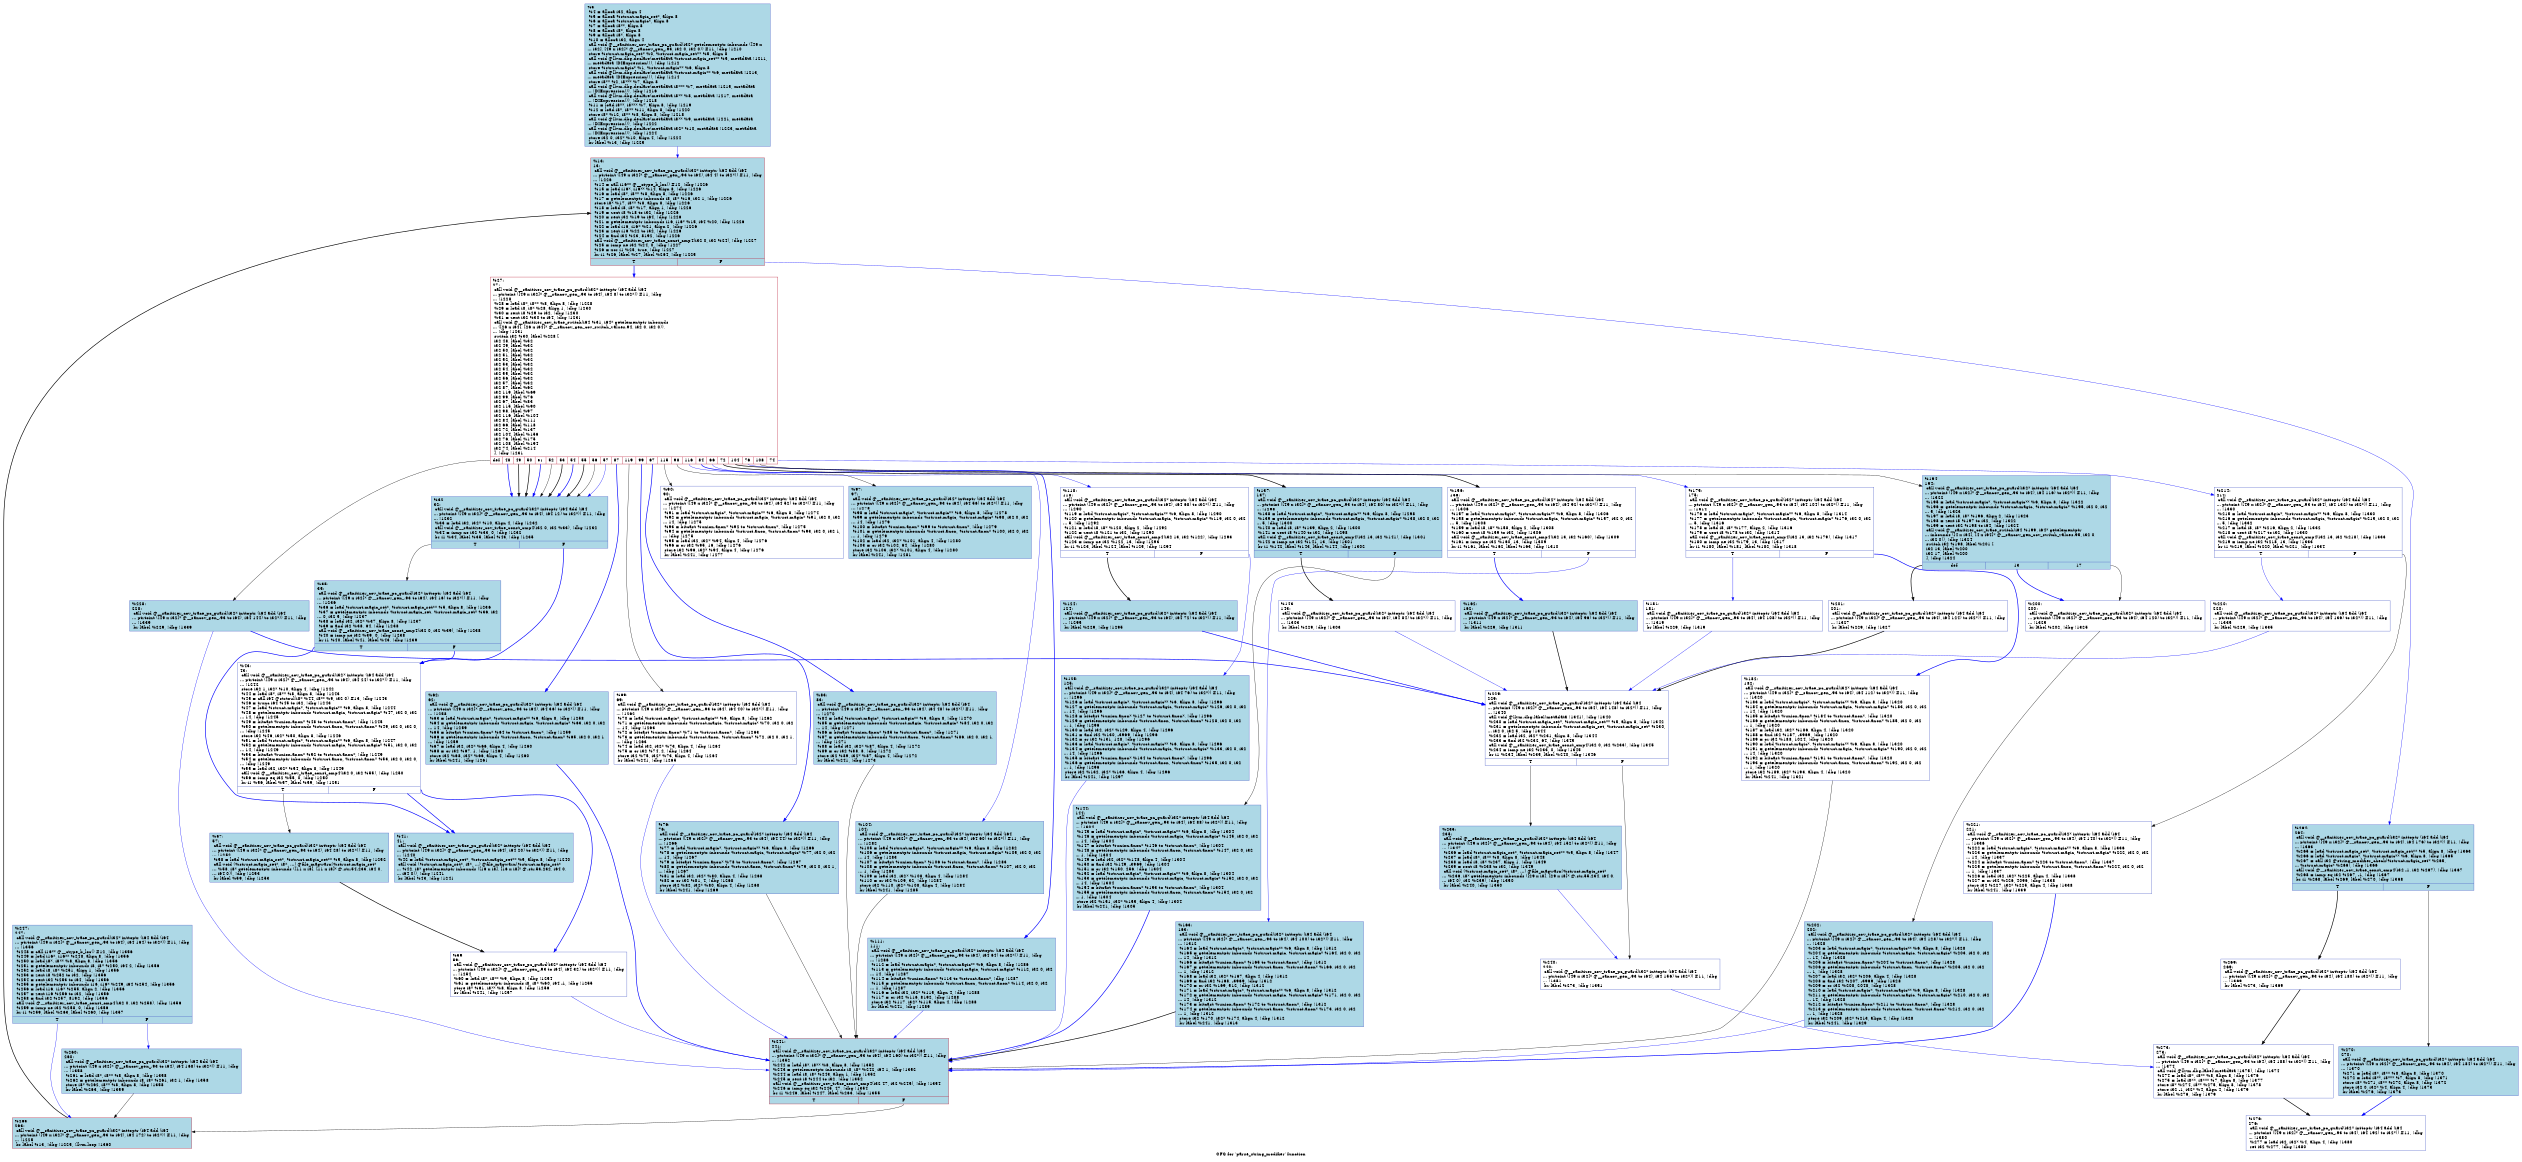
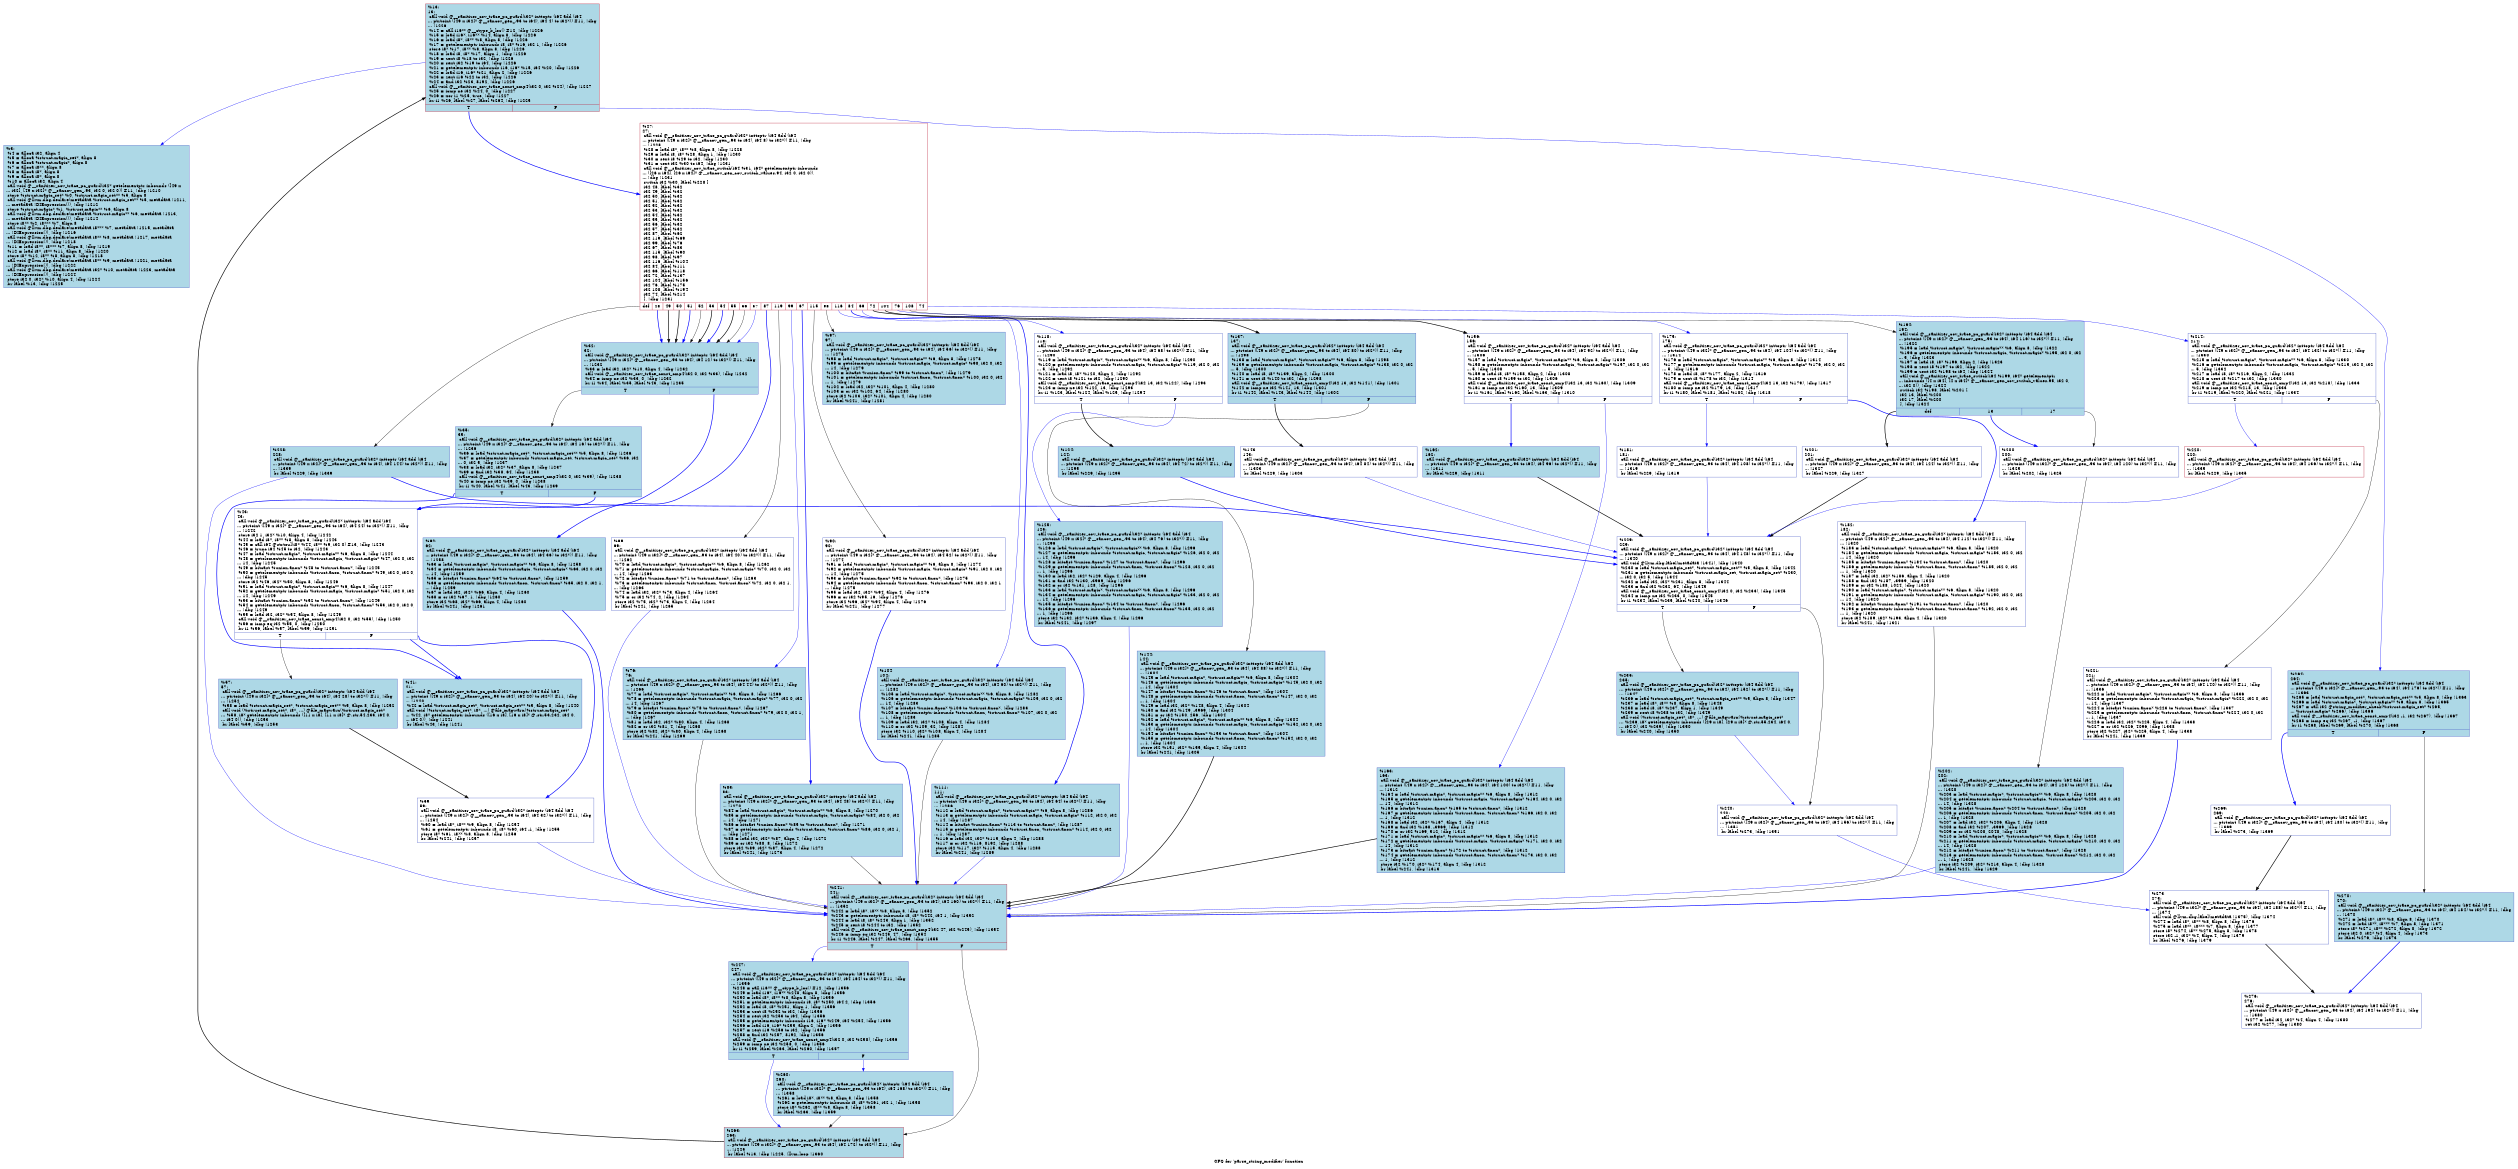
edge "%3:" -> "%13:": reversed
node "%220:": color #3d50c3ff -> #b70d28ff
edge "%27:" -> "%76:": style bold -> solid
edge "%90:" -> "%241:": added
edge "%264:" -> "%269:": color black -> blue
edge "%241:" -> "%247:": added
edge "%144:" -> "%241:": color blue -> black
